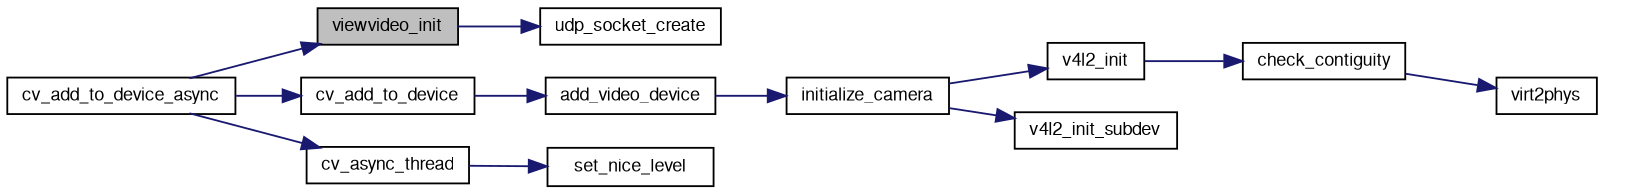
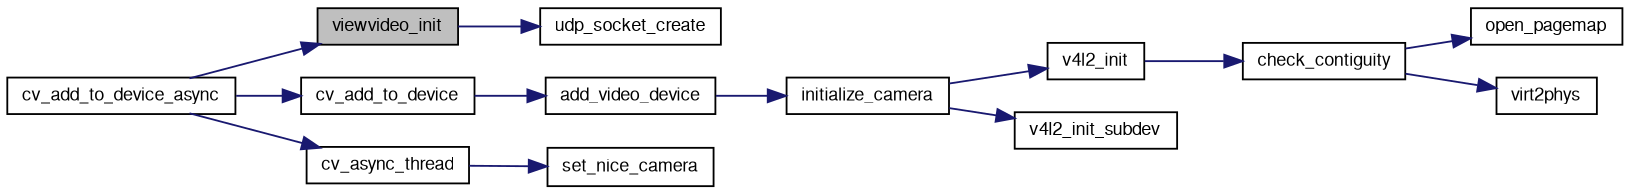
node "open_pagemap": added
node "set_nice_level": label "set_nice_level" -> "set_nice_camera"
